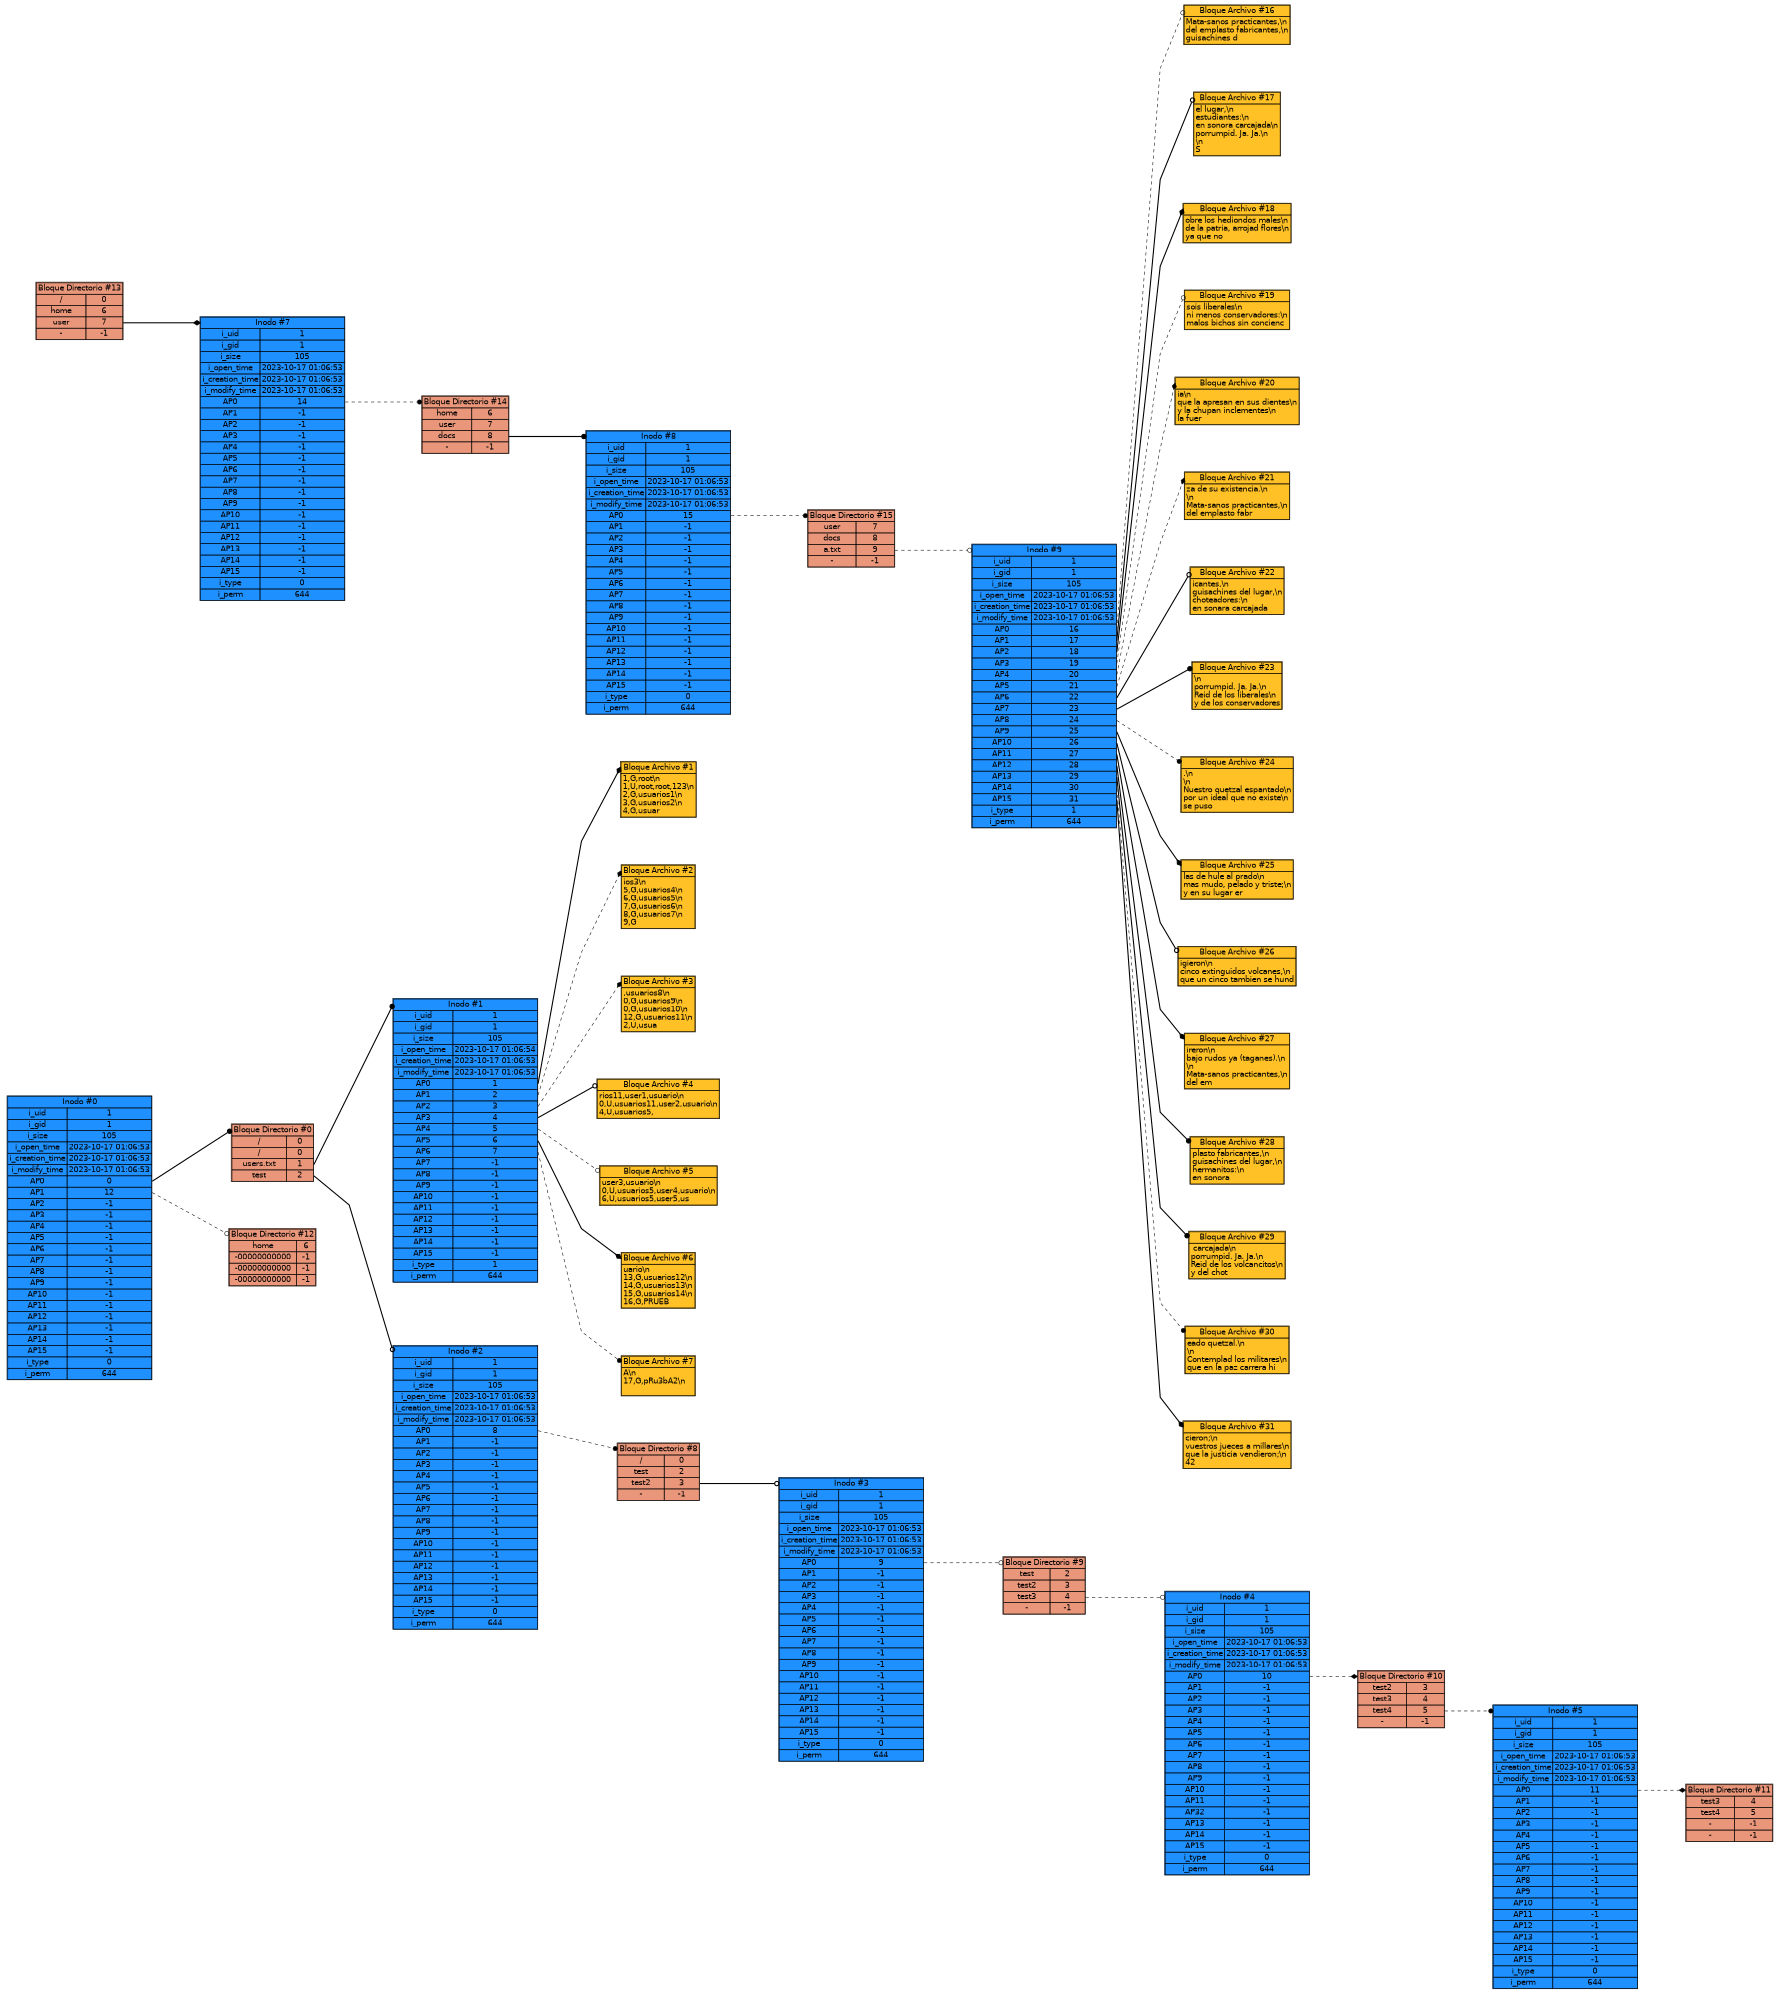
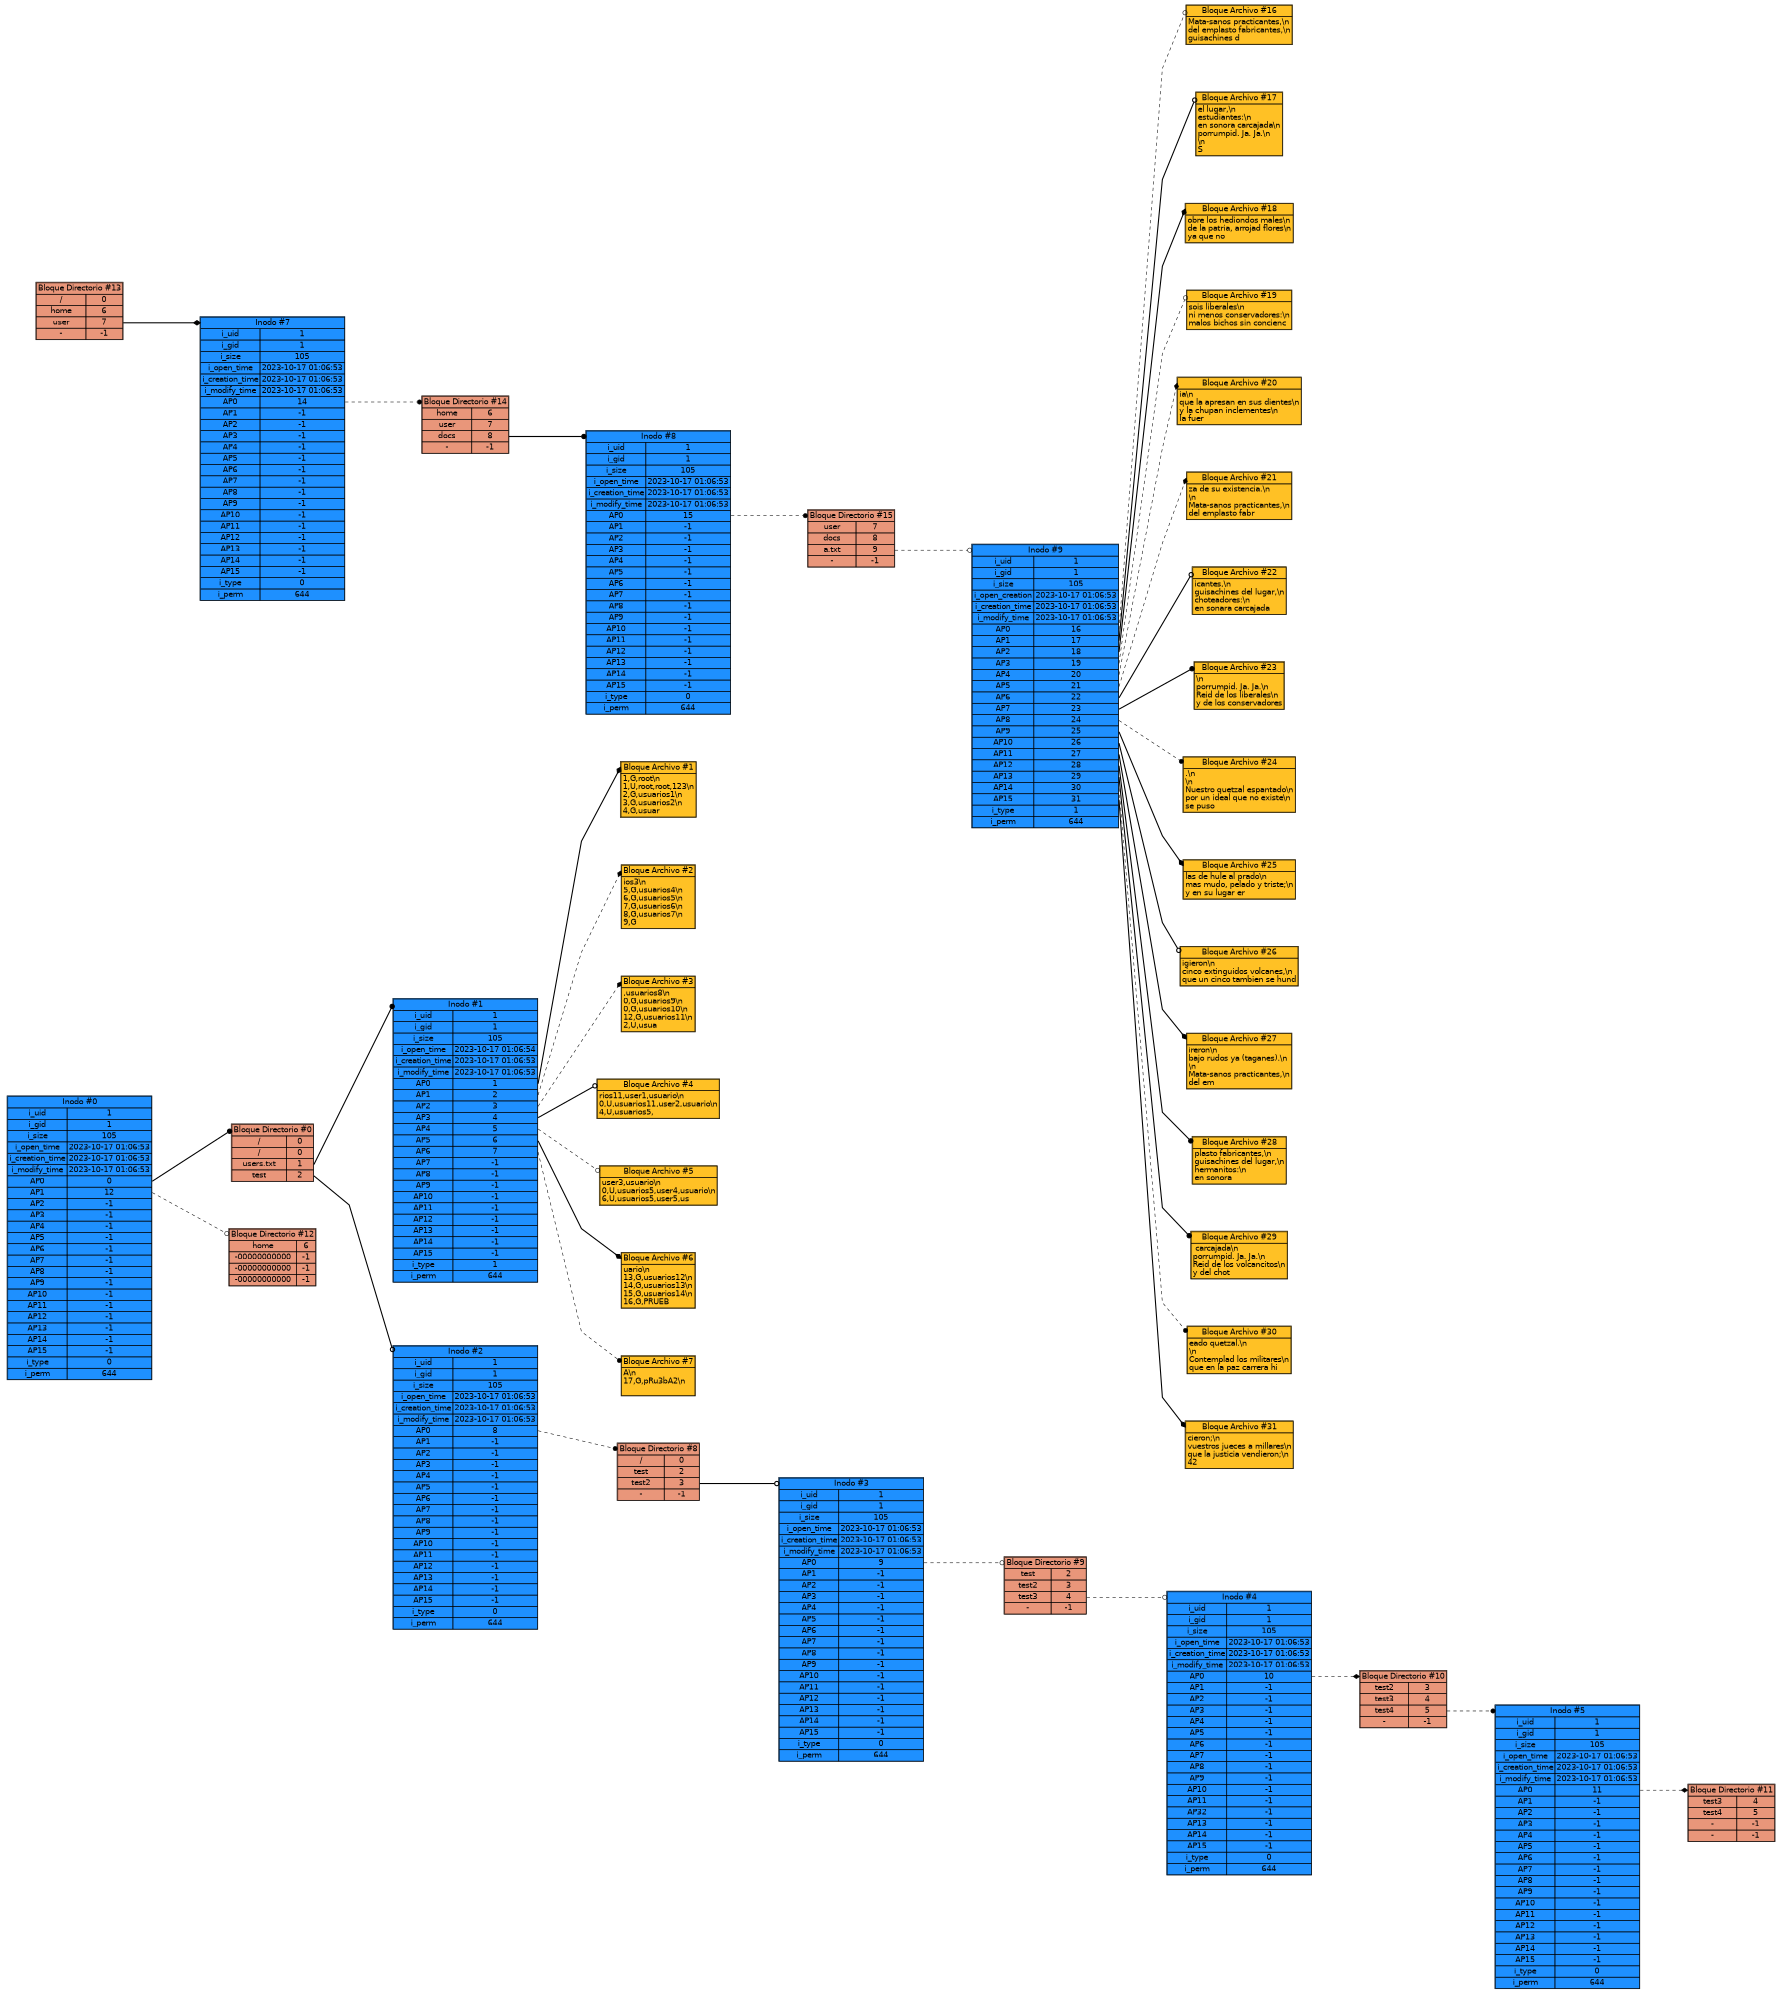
node "Inodo #9": text "i_open_time" -> "i_open_creation"
